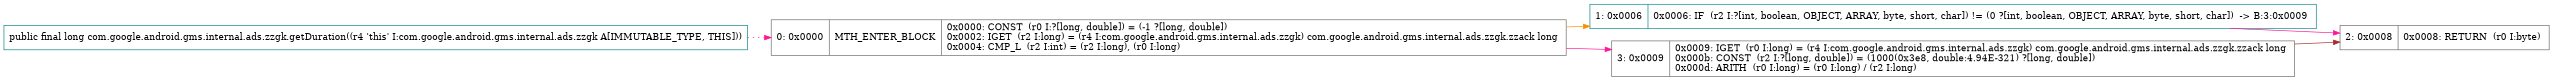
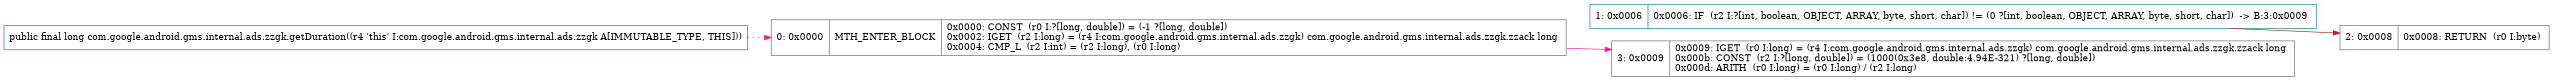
edge "0: 0x0000" -> "1: 0x0006": removed
edge "1: 0x0006" -> "2: 0x0008": color deeppink -> brown
edge "3: 0x0009" -> "2: 0x0008": removed
